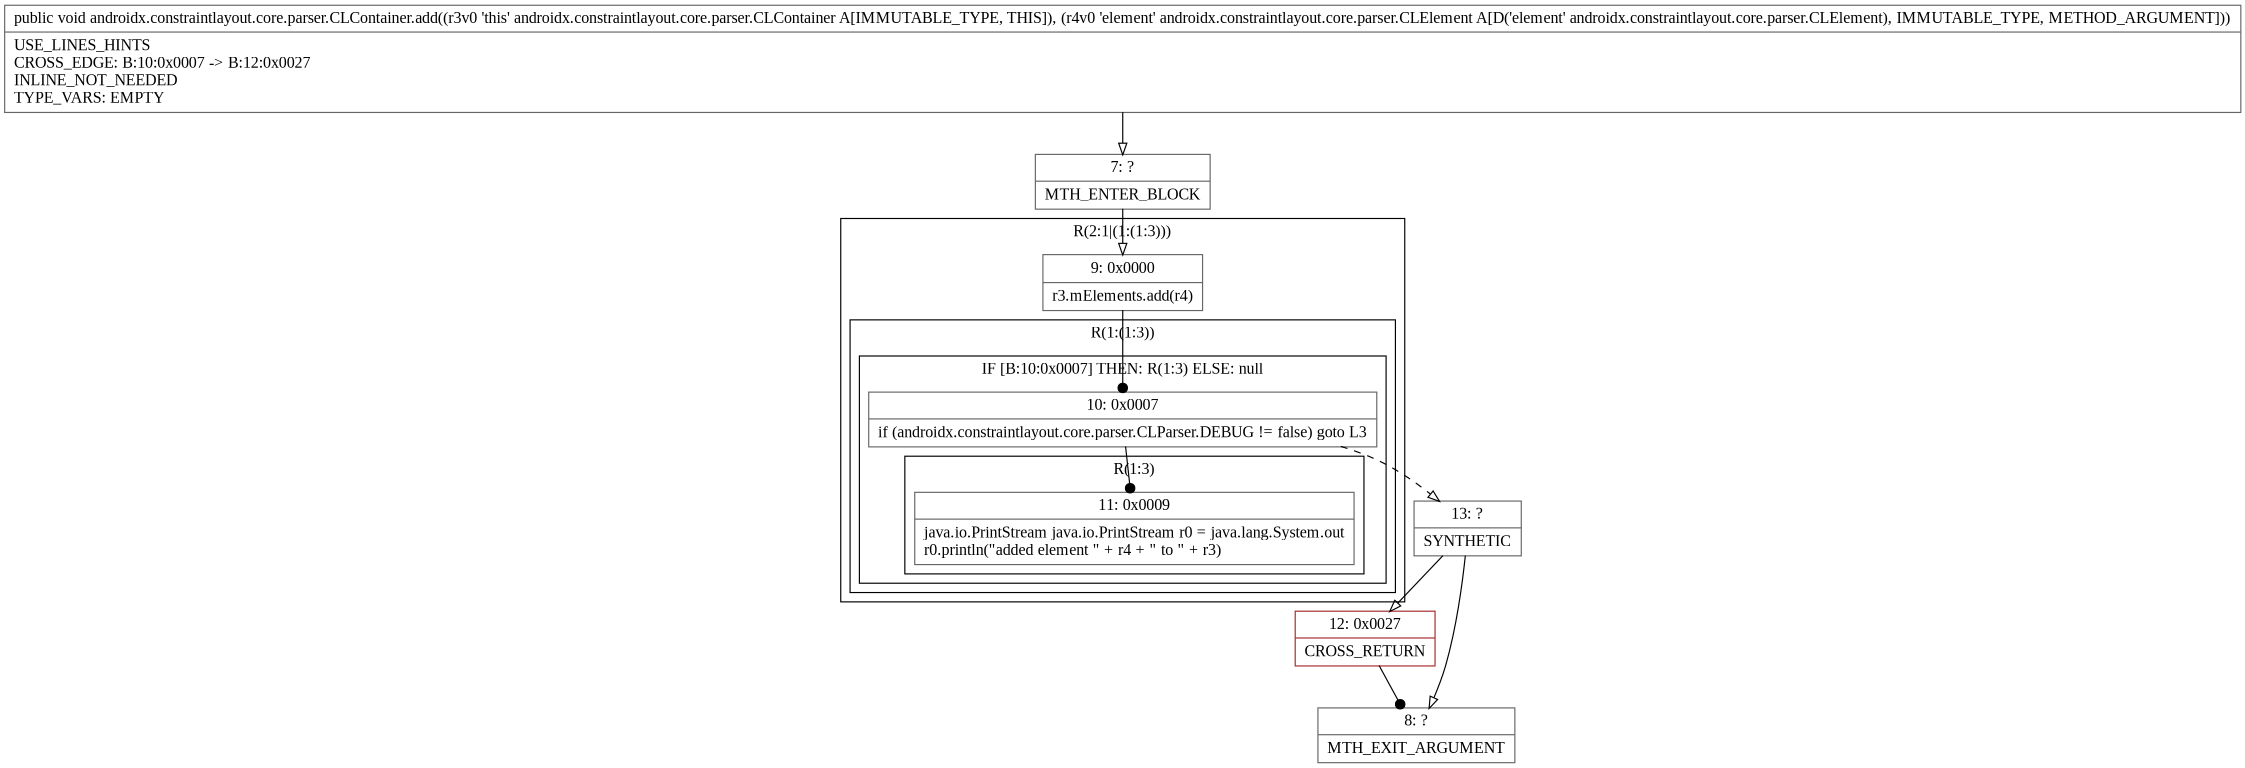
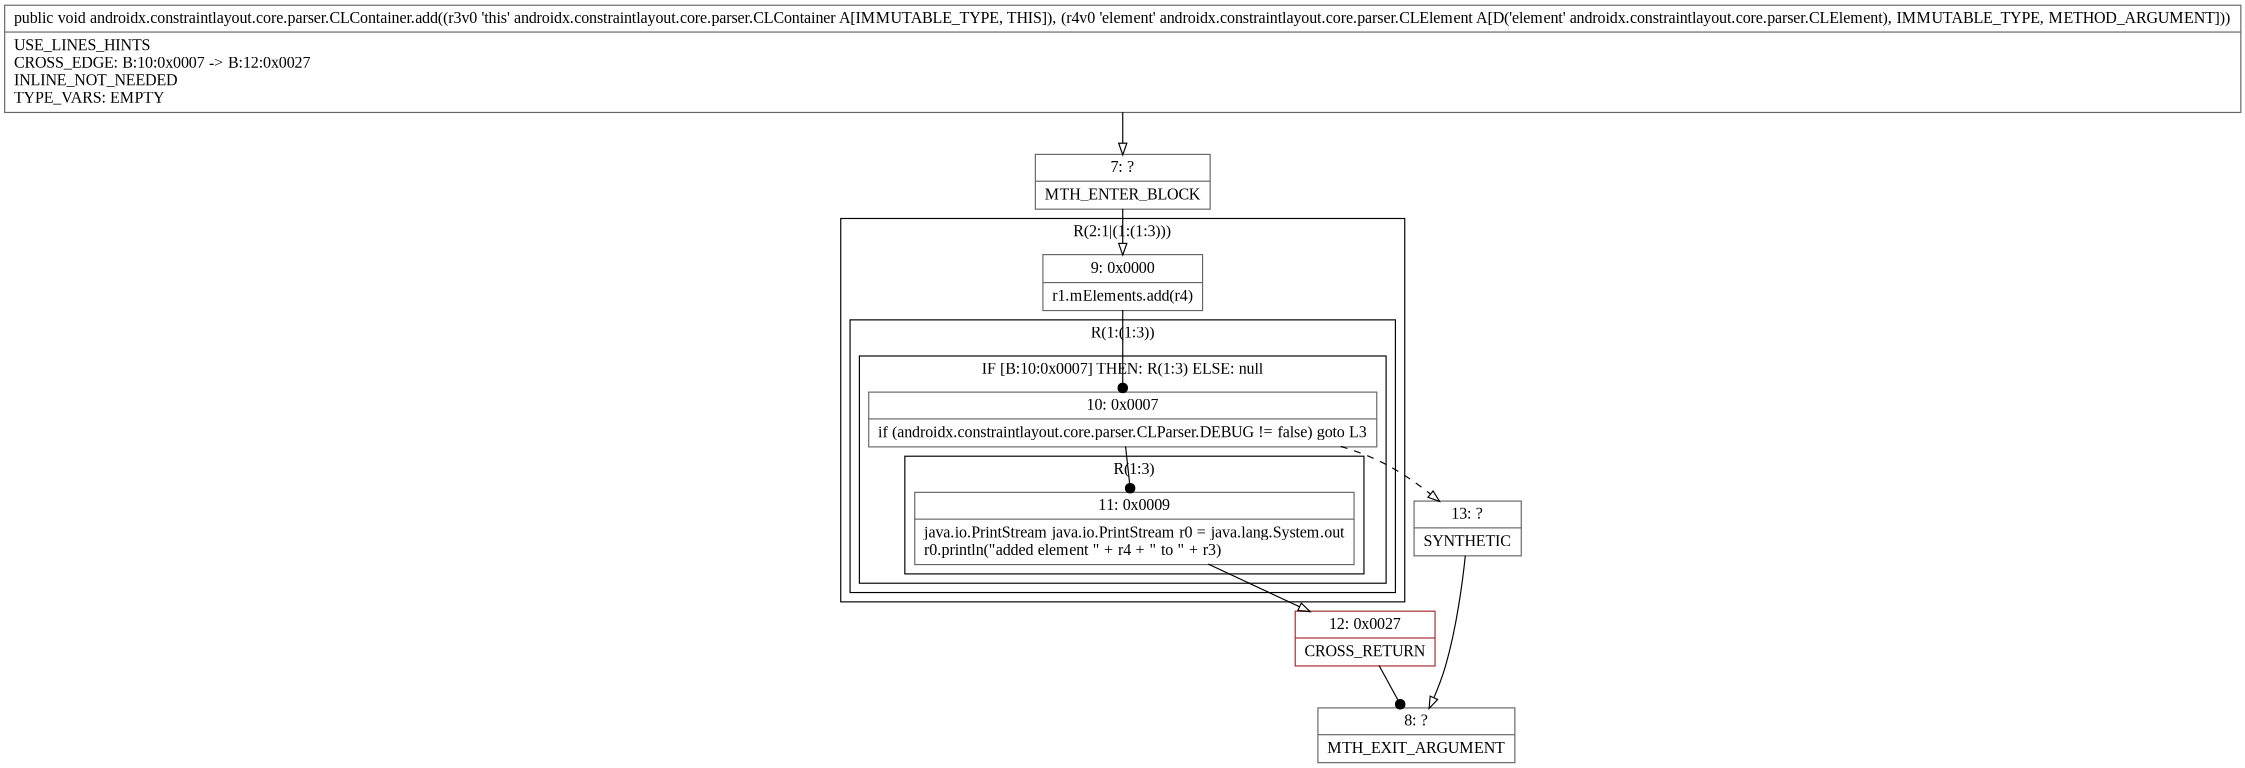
node "9: 0x0000": text "r3.mElements.add(r4)" -> "r1.mElements.add(r4)"
edge "13: ?" -> "12: 0x0027": now "11: 0x0009" -> "12: 0x0027"
